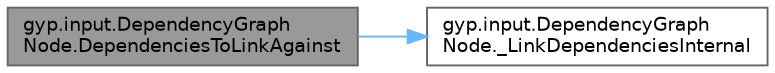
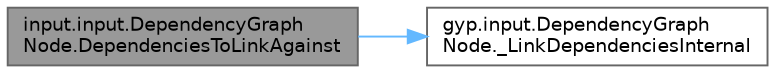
node "gyp.input.DependencyGraph Node.DependenciesToLinkAgainst": label "gyp.input.DependencyGraph Node.DependenciesToLinkAgainst" -> "input.input.DependencyGraph Node.DependenciesToLinkAgainst"
